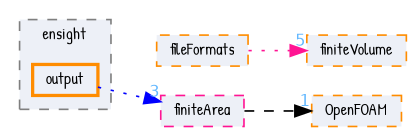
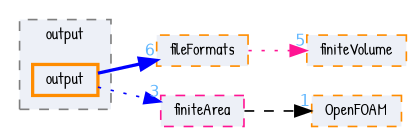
cluster "ensight": label "ensight" -> "output"
edge "output" -> "fileFormats": added
